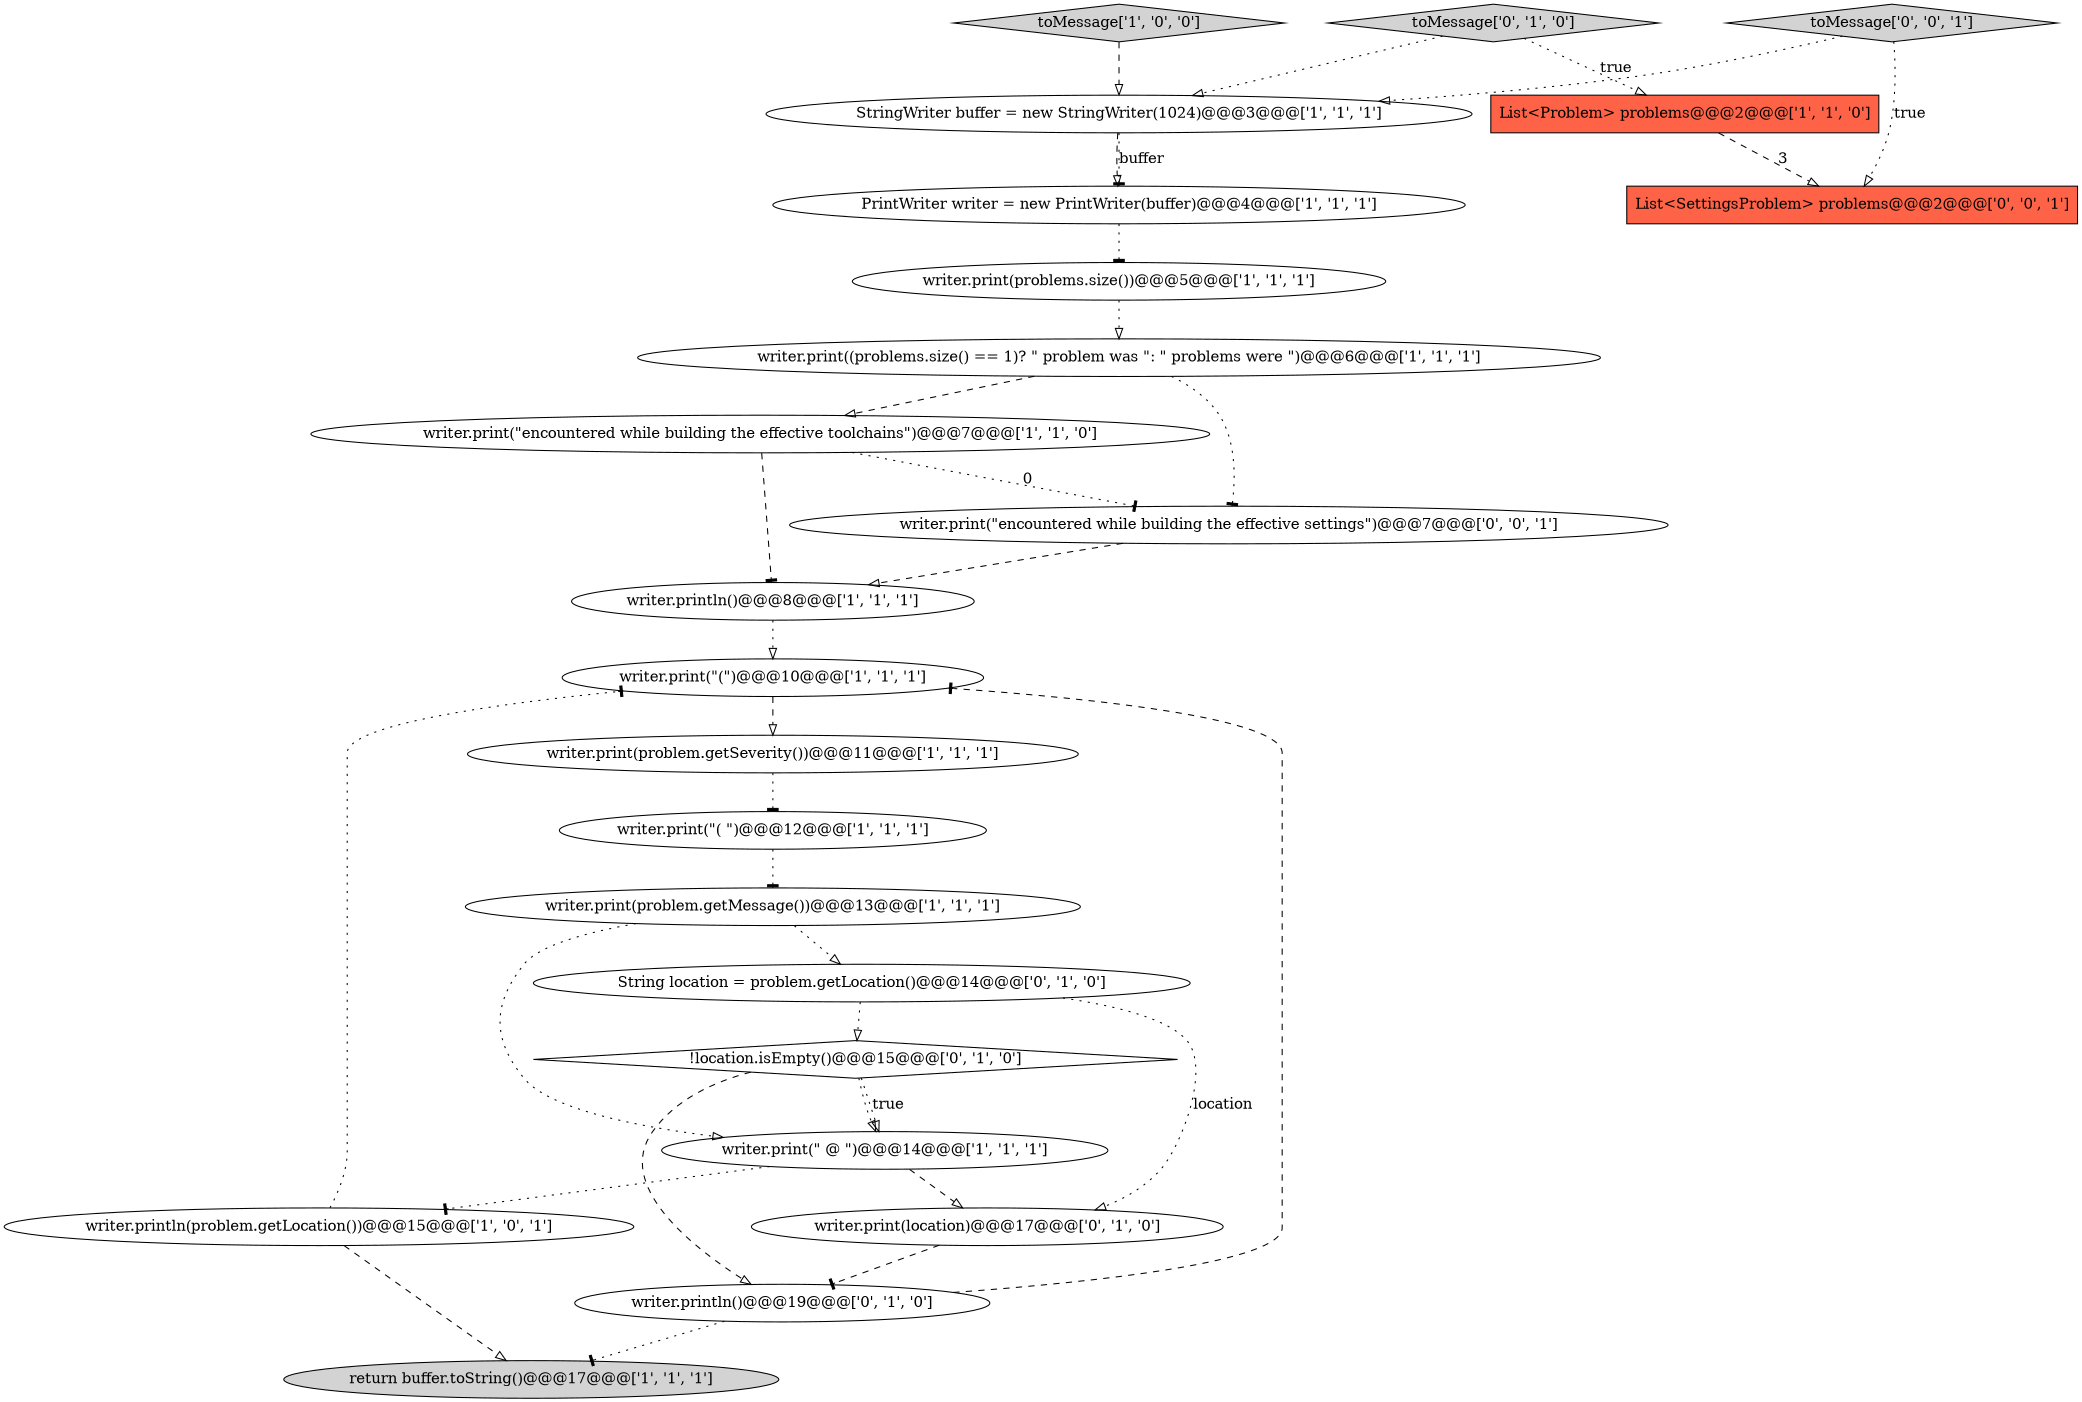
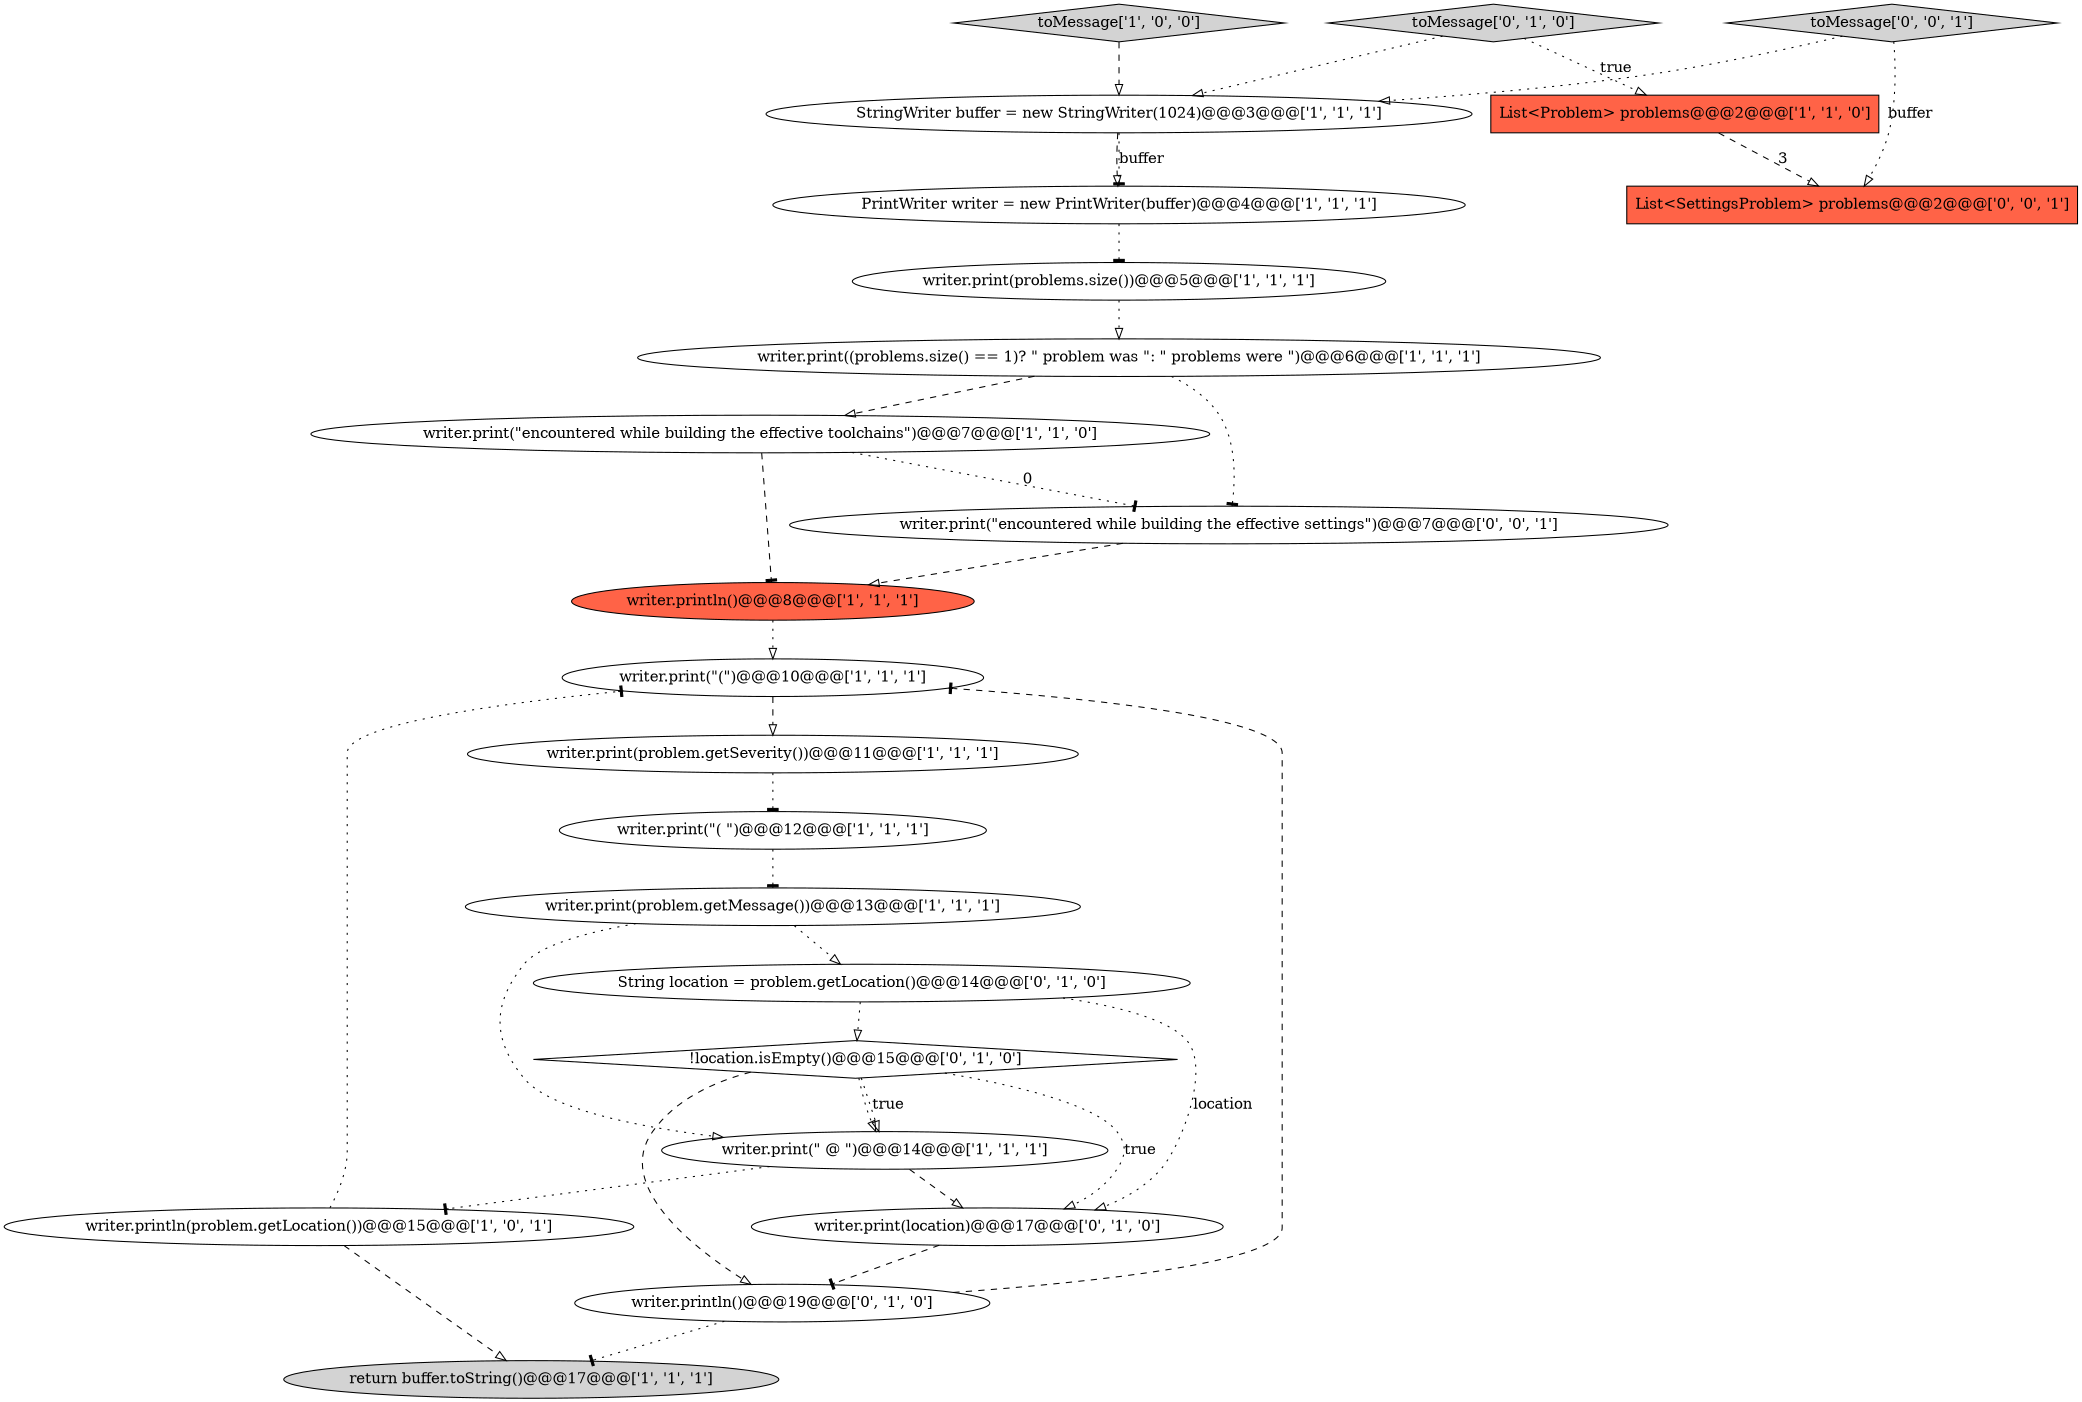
edge "toMessage['0', '0', '1']" -> "List<SettingsProblem> problems@@@2@@@['0', '0', '1']": label "true" -> "buffer"
node "writer.println()@@@8@@@['1', '1', '1']": fillcolor white -> tomato
edge "!location.isEmpty()@@@15@@@['0', '1', '0']" -> "writer.print(location)@@@17@@@['0', '1', '0']": added, label "true"
